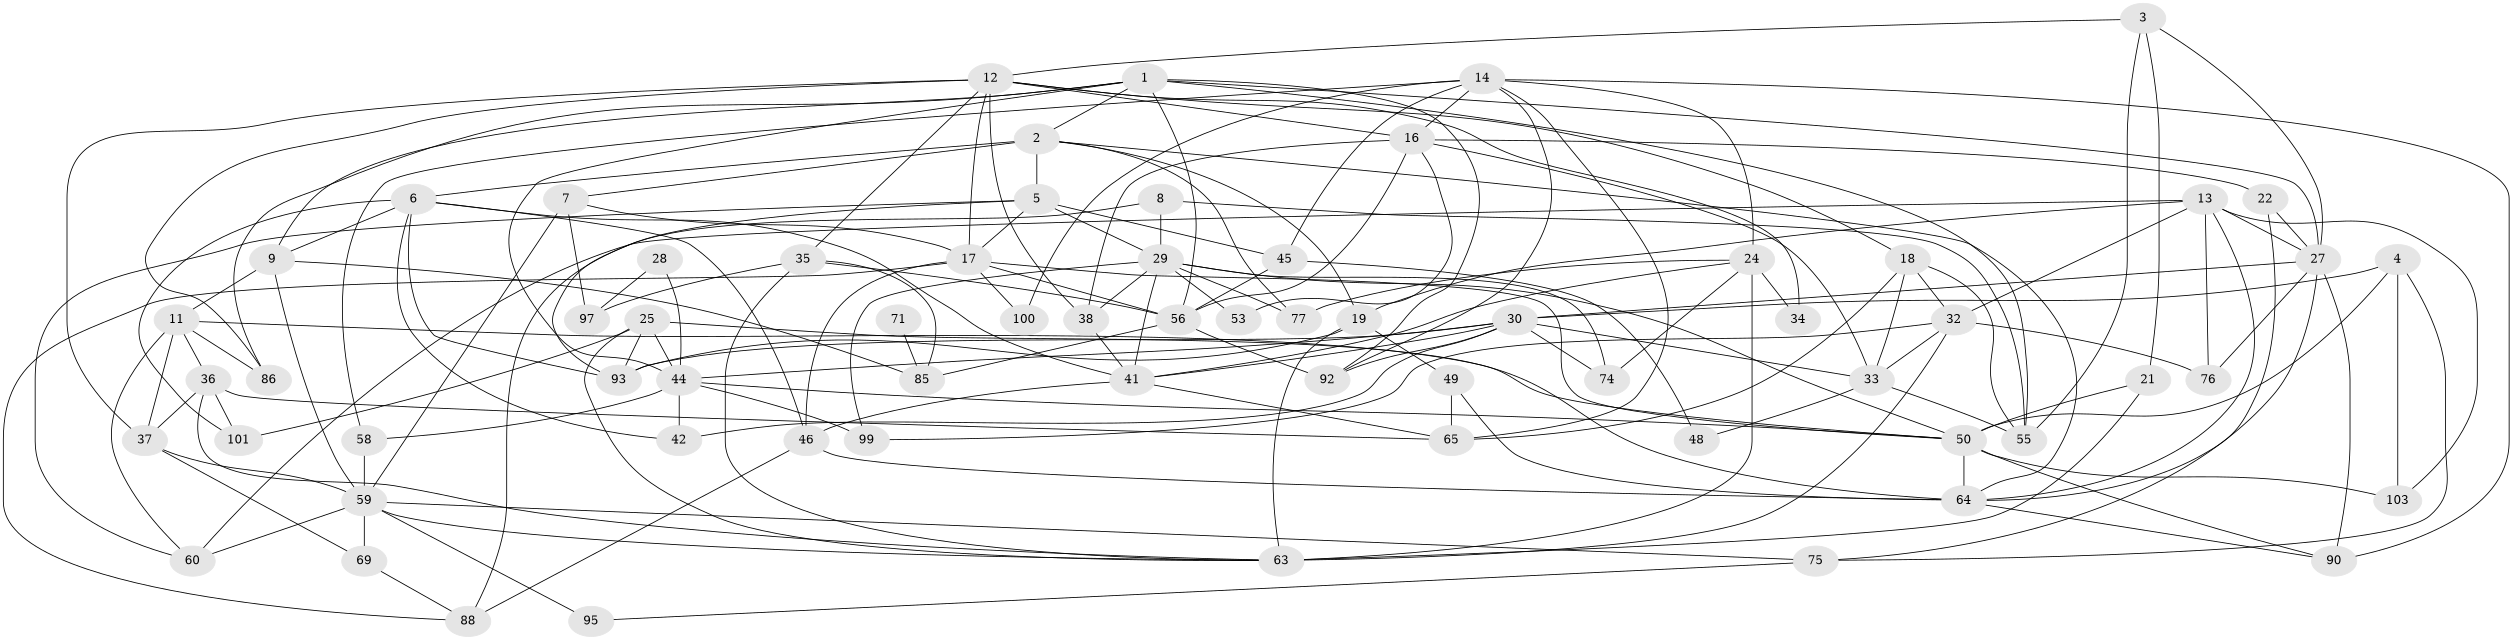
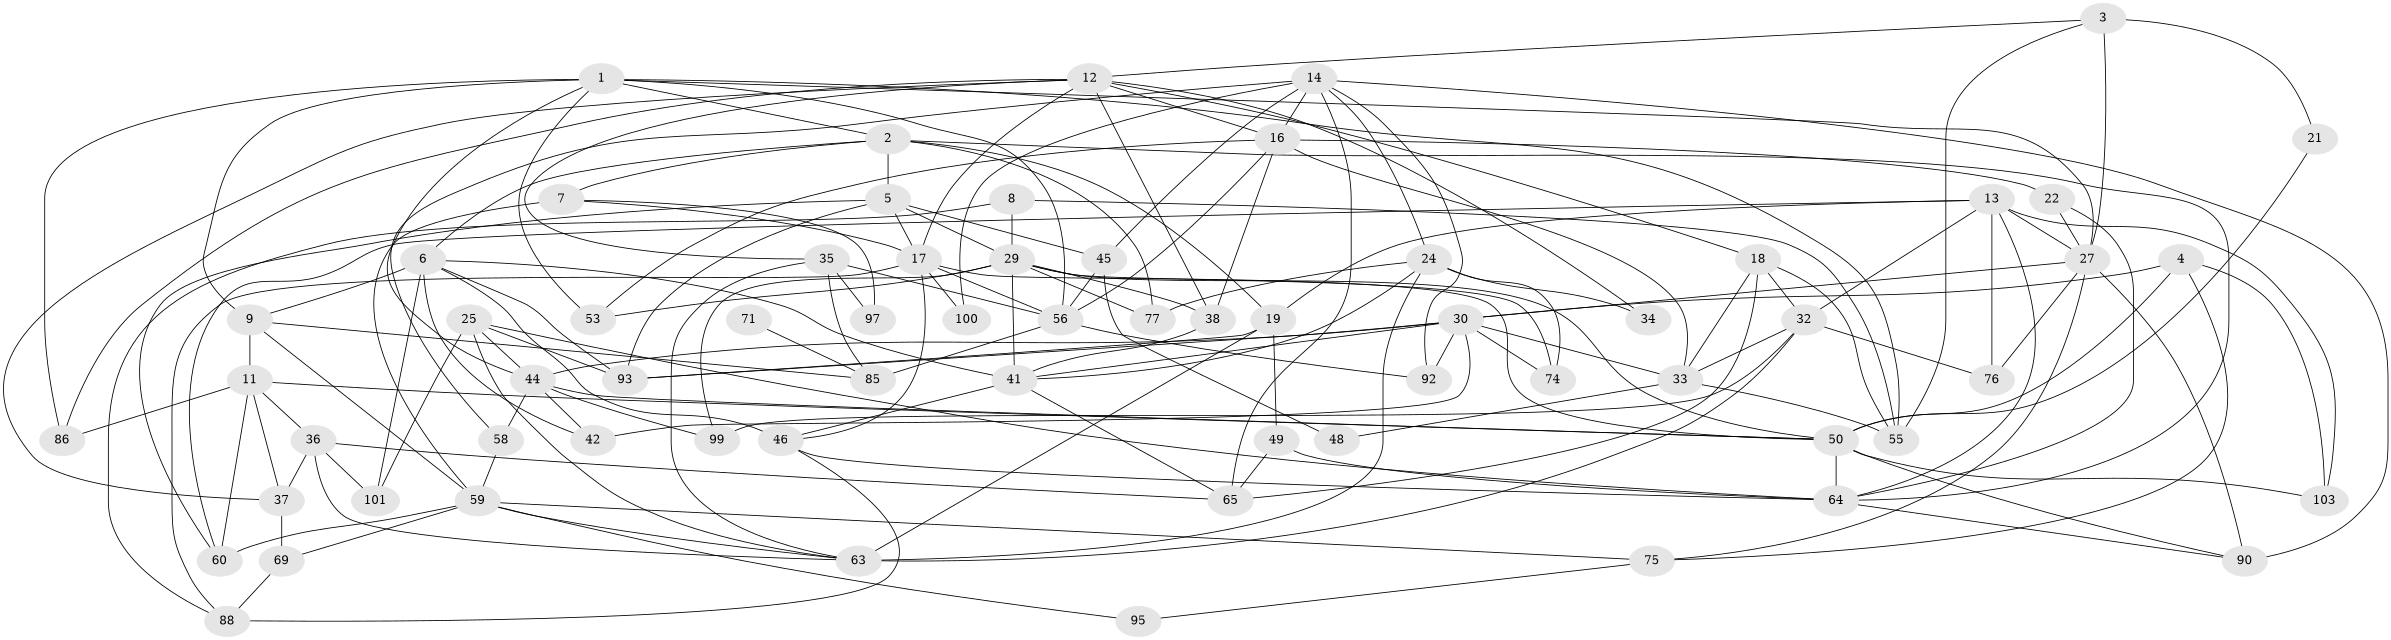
edge "1" -- "92": now "1" -- "53"
node "28": removed
edge "37" -- "59": removed
edge "21" -- "63": removed
